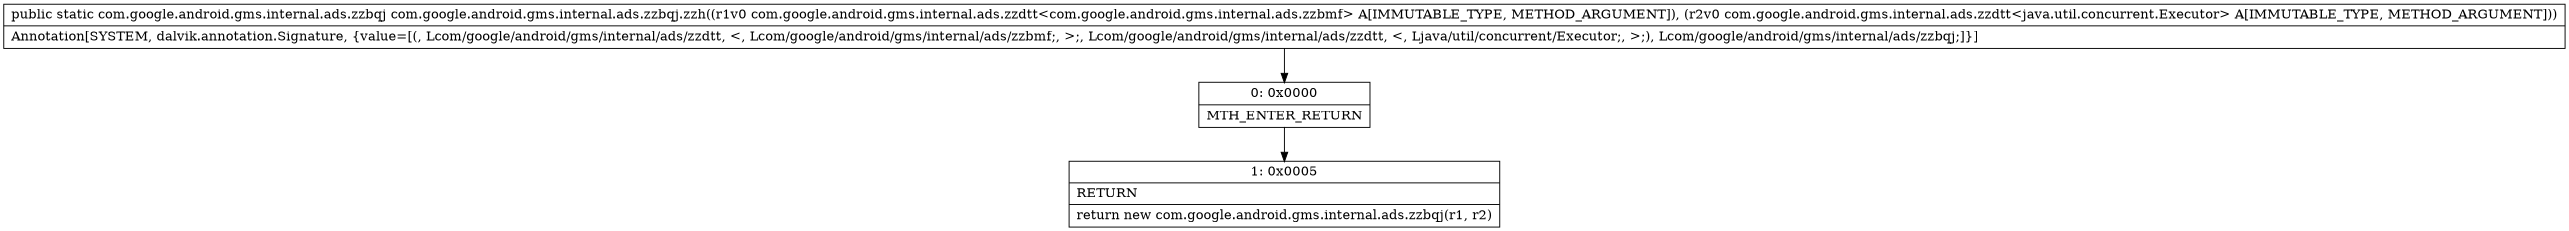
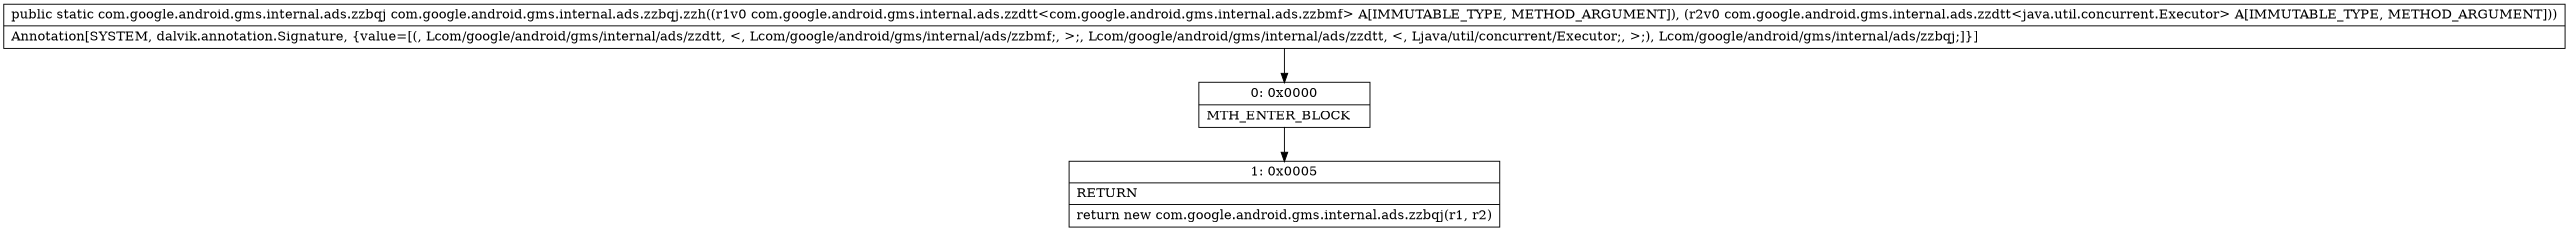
node "0: 0x0000": text "MTH_ENTER_RETURN" -> "MTH_ENTER_BLOCK"
